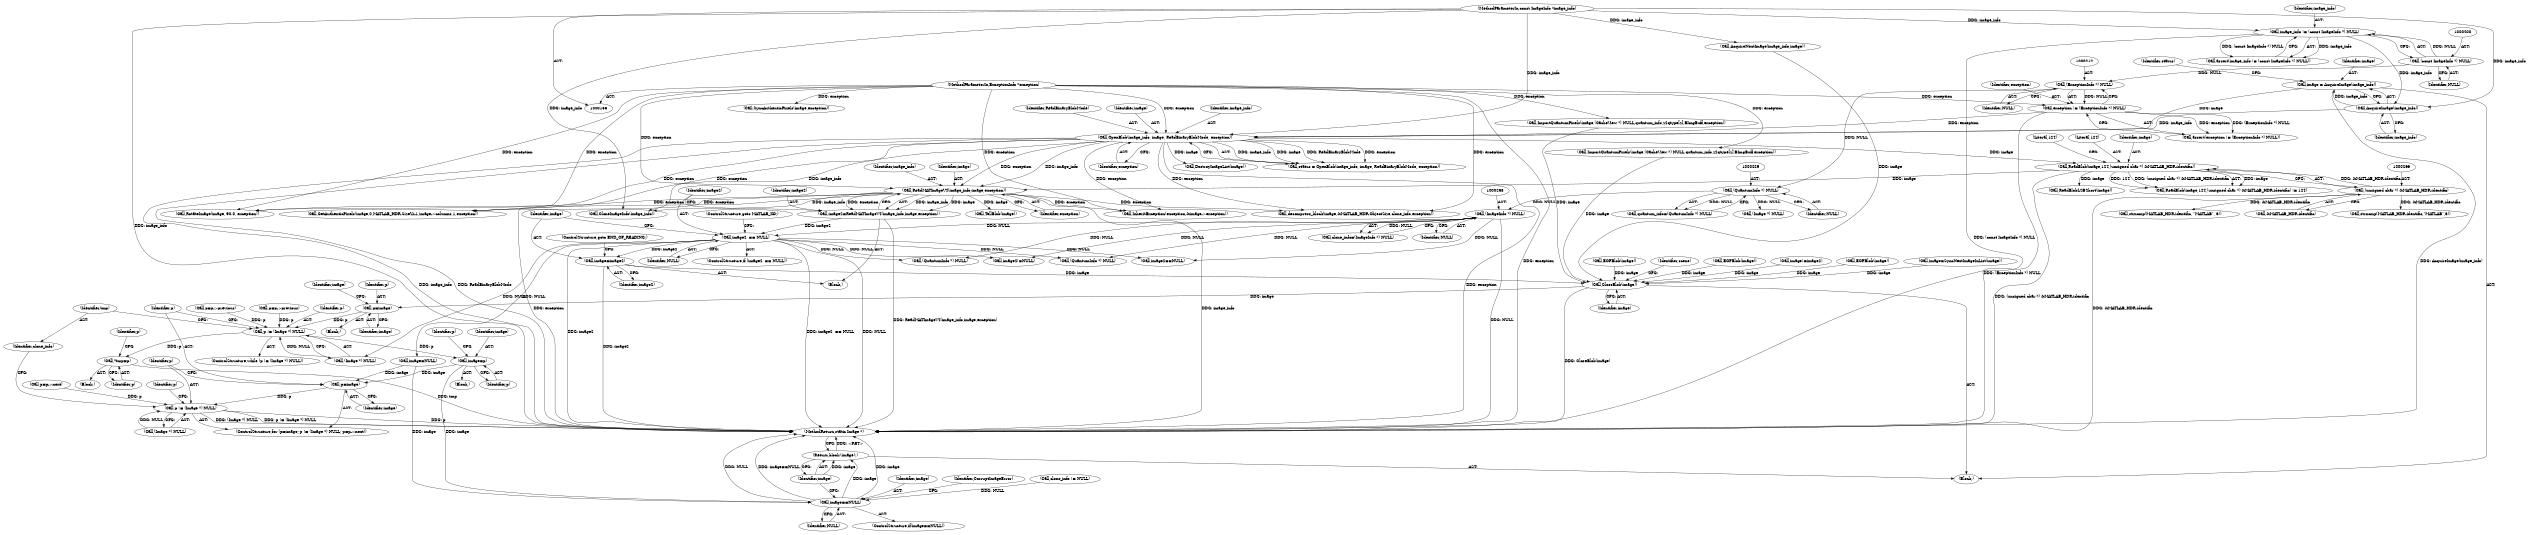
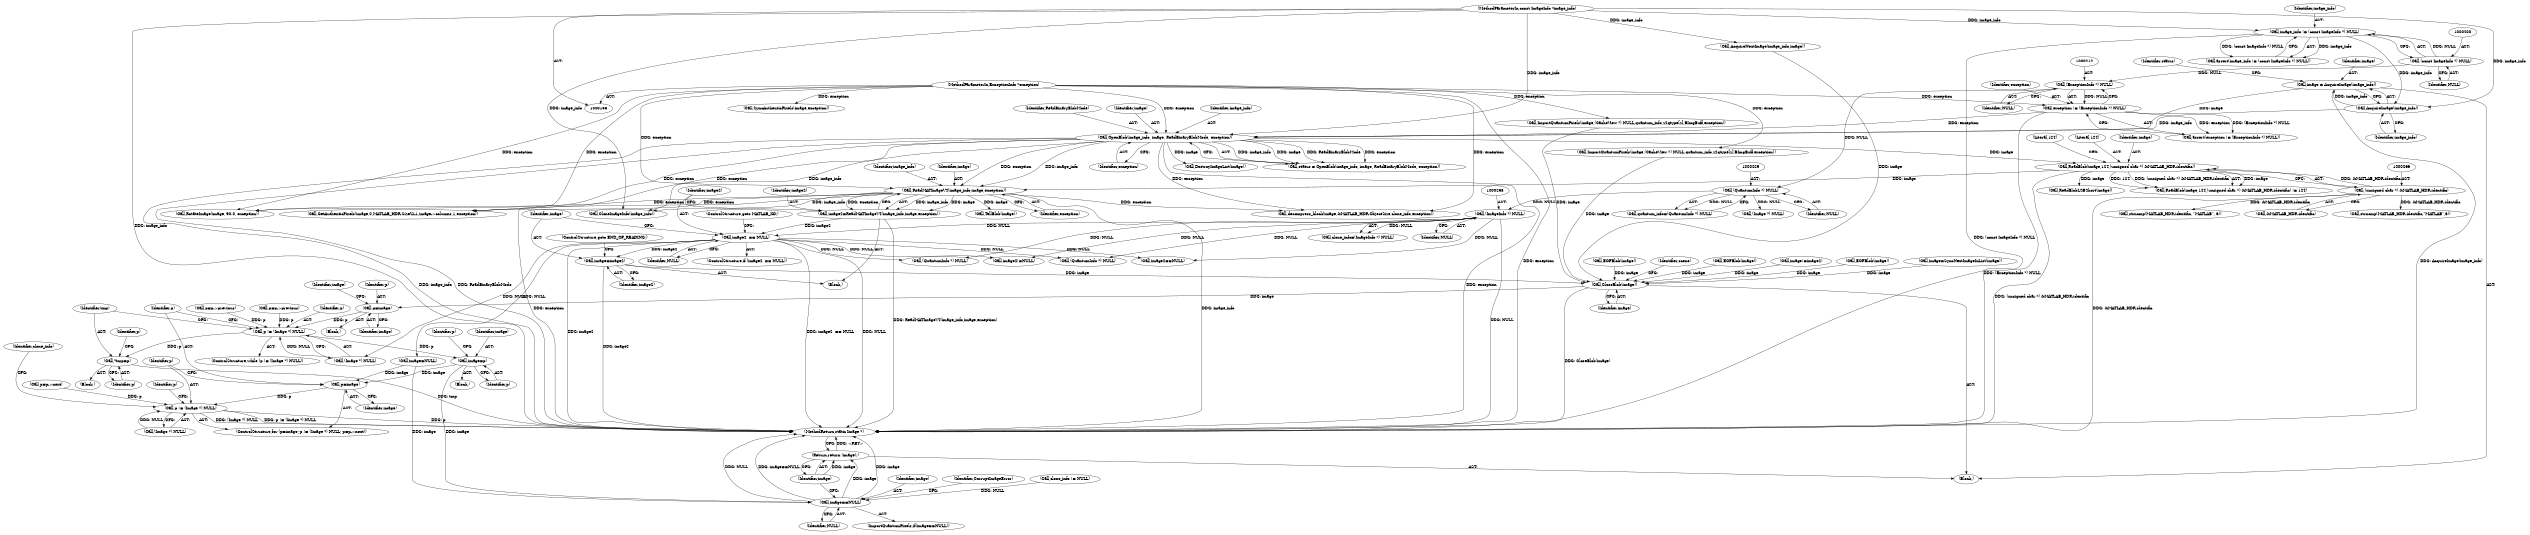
node "(Call,InheritException(exception,&image->exception))": removed
edge "(Call,clone_info=(ImageInfo *) NULL)" -> "(Call,(ImageInfo *) NULL)": removed, label "CFG:"
edge "(Identifier,tmp)" -> "(Identifier,clone_info)": now "(Identifier,tmp)" -> "(Call,*tmp=p)"
node "(Return,block (image);)": label "(Return,block (image);)" -> "(Return,return (image);)"
node "(ControlStructure,if(image==NULL))": label "(ControlStructure,if(image==NULL))" -> "(ImportQuantumPixels,if(image==NULL))"
